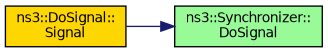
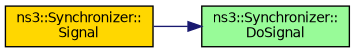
node "ns3::DoSignal:: Signal": label "ns3::DoSignal:: Signal" -> "ns3::Synchronizer:: Signal"
